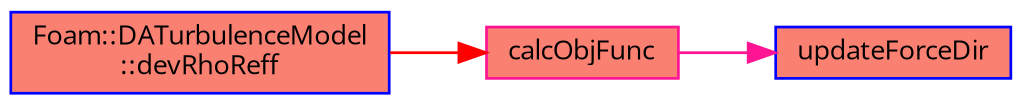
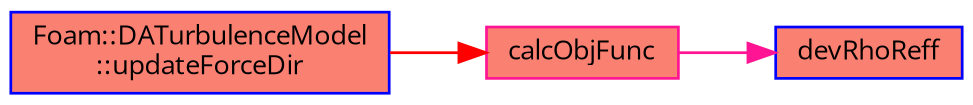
node "Foam::DATurbulenceModel ::devRhoReff": label "Foam::DATurbulenceModel ::devRhoReff" -> "Foam::DATurbulenceModel ::updateForceDir"
node "updateForceDir": label "updateForceDir" -> "devRhoReff"
